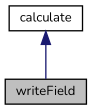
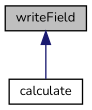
edge "writeField" -> "calculate": reversed
